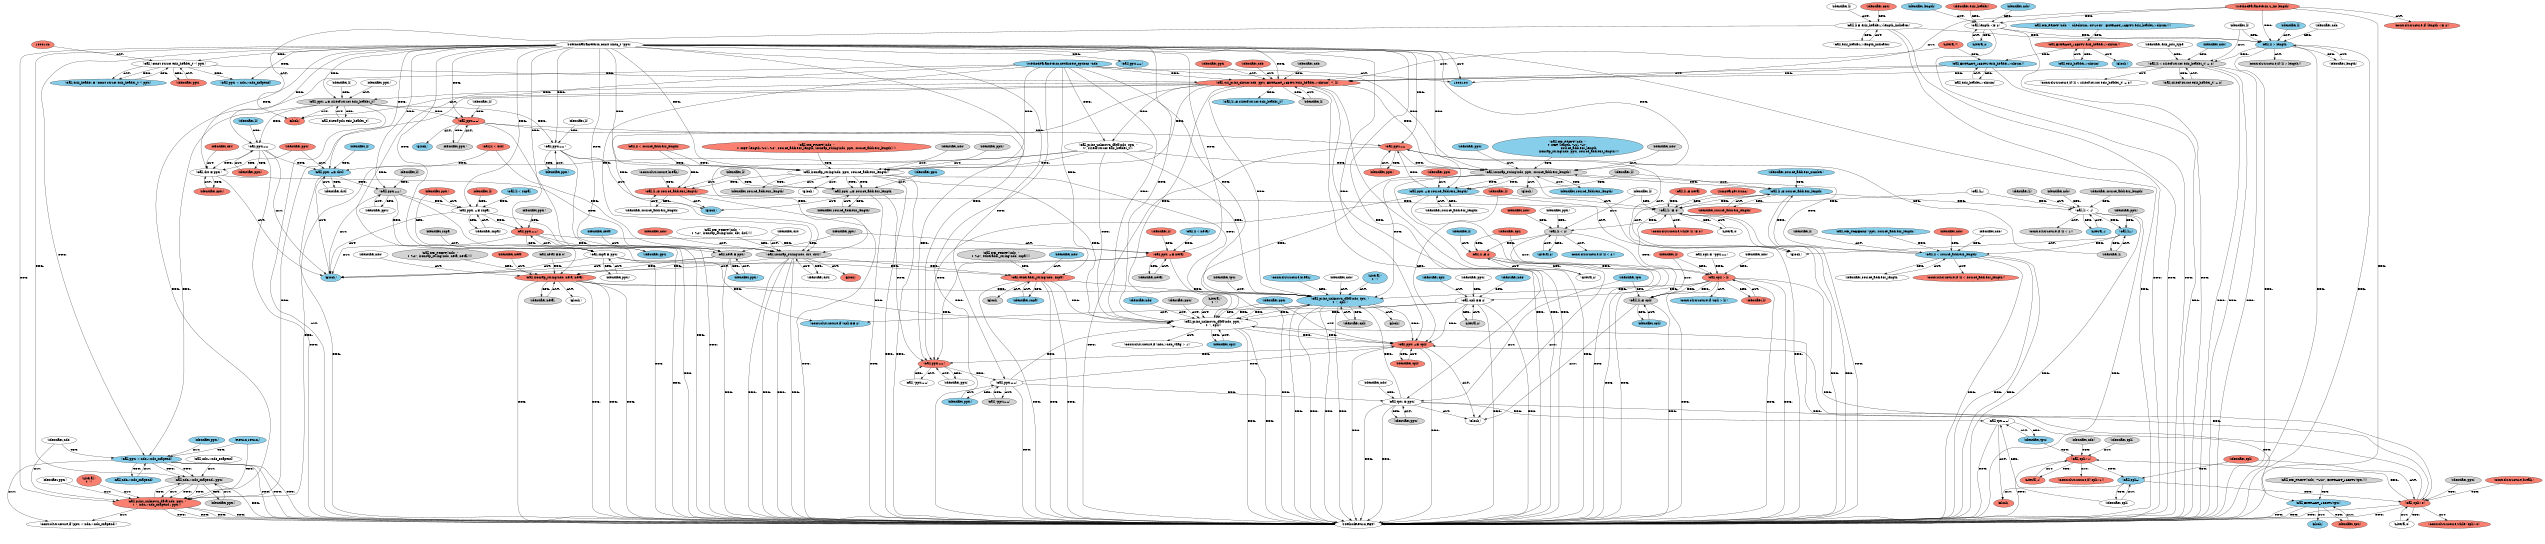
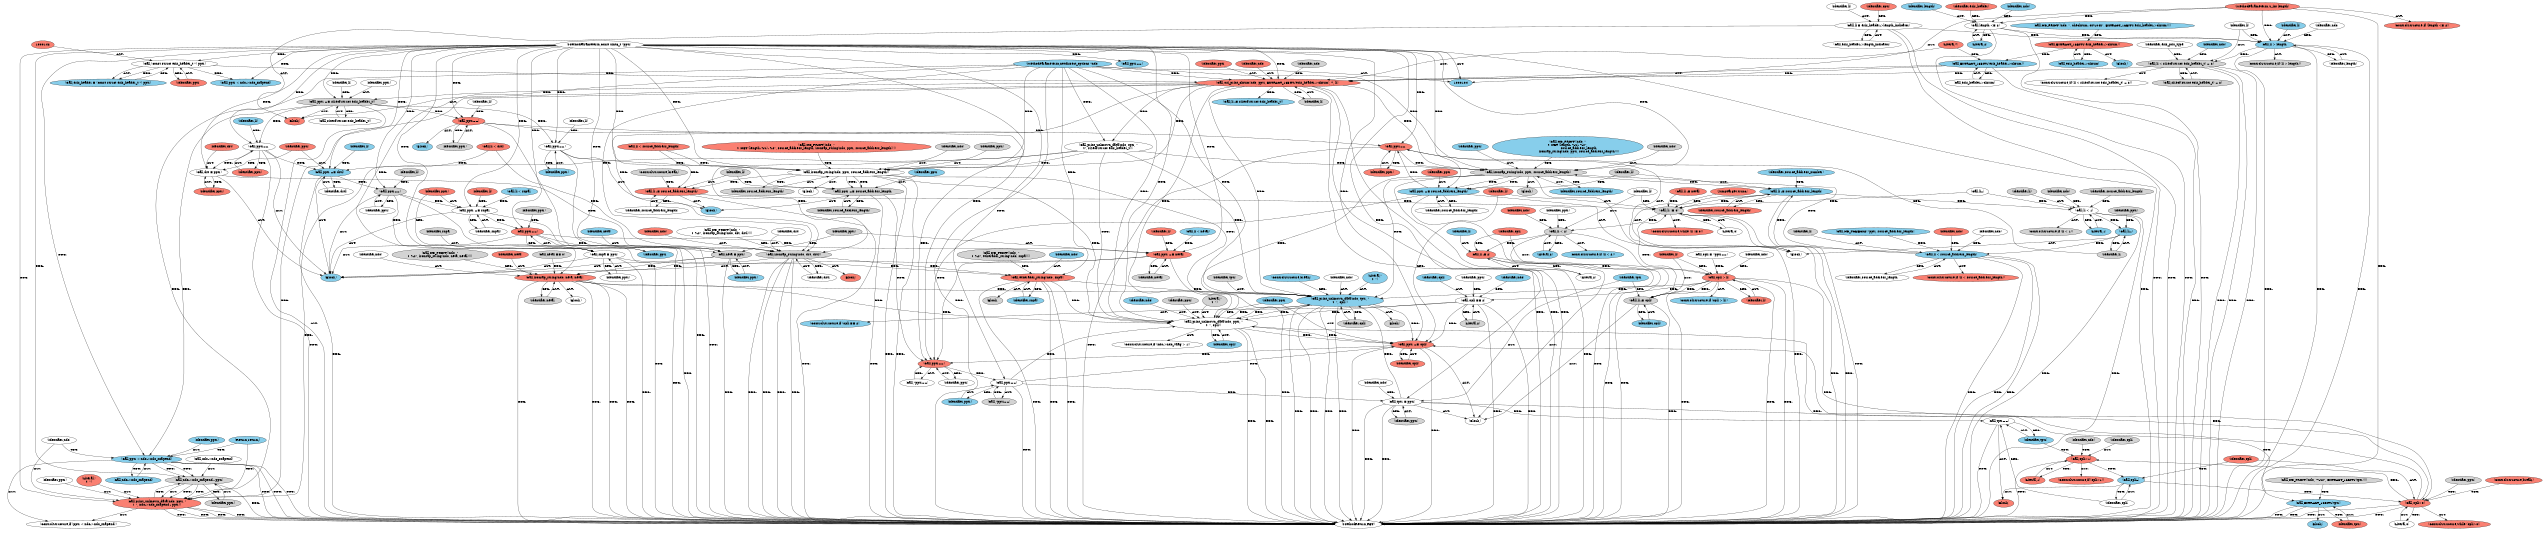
node "(Call,sizeof(pdu esis_header_t))": label "(Call,sizeof(pdu esis_header_t))" -> "(Call,sizeof(struct esis_header_t))"
edge "(Call,snpa = pptr)" -> "(ControlStructure,if (opli == 2))": now "(Call,snpa = pptr)" -> "(MethodReturn,RET)"
